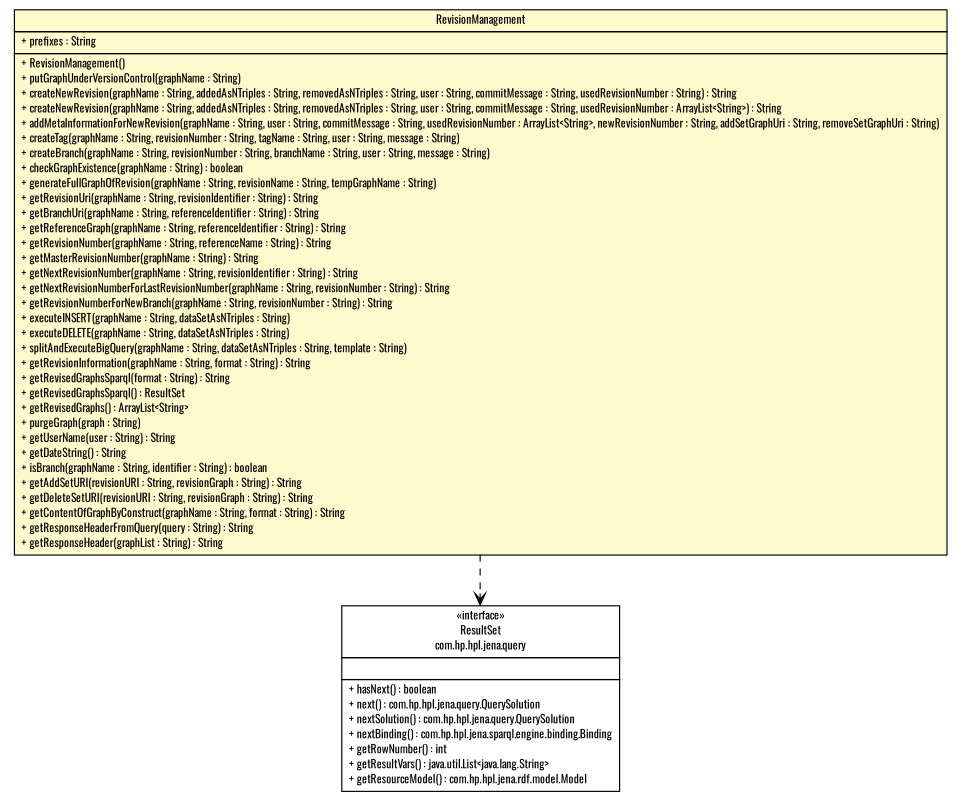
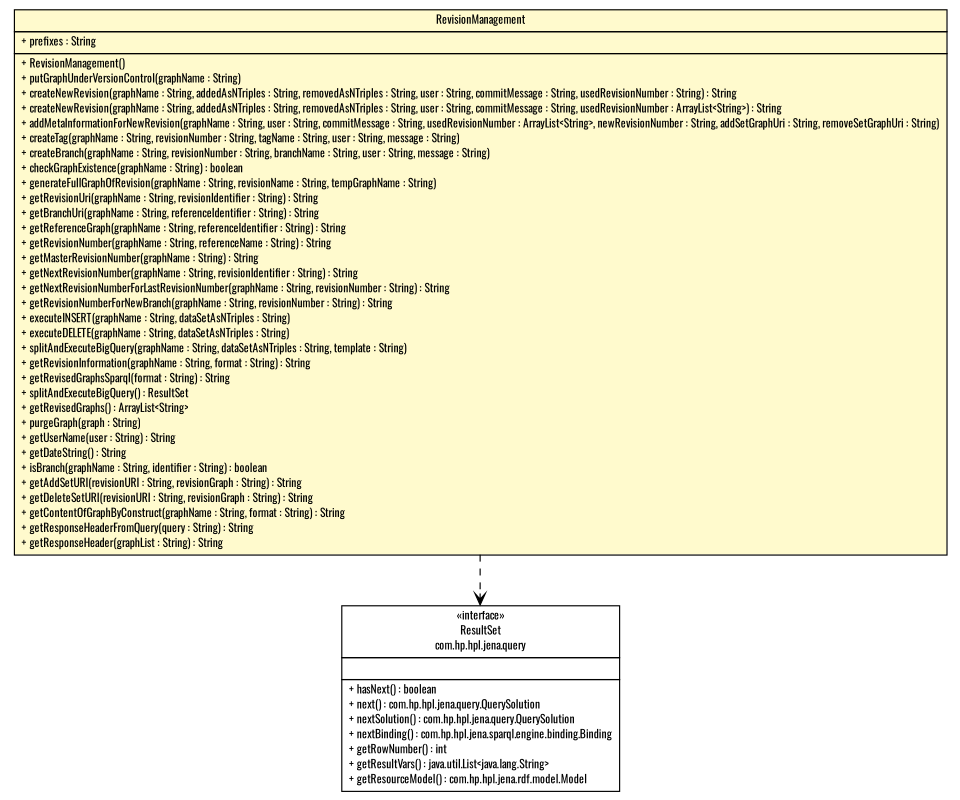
node "RevisionManagement": text "+ getRevisedGraphsSparql() : ResultSet" -> "+ splitAndExecuteBigQuery() : ResultSet"
